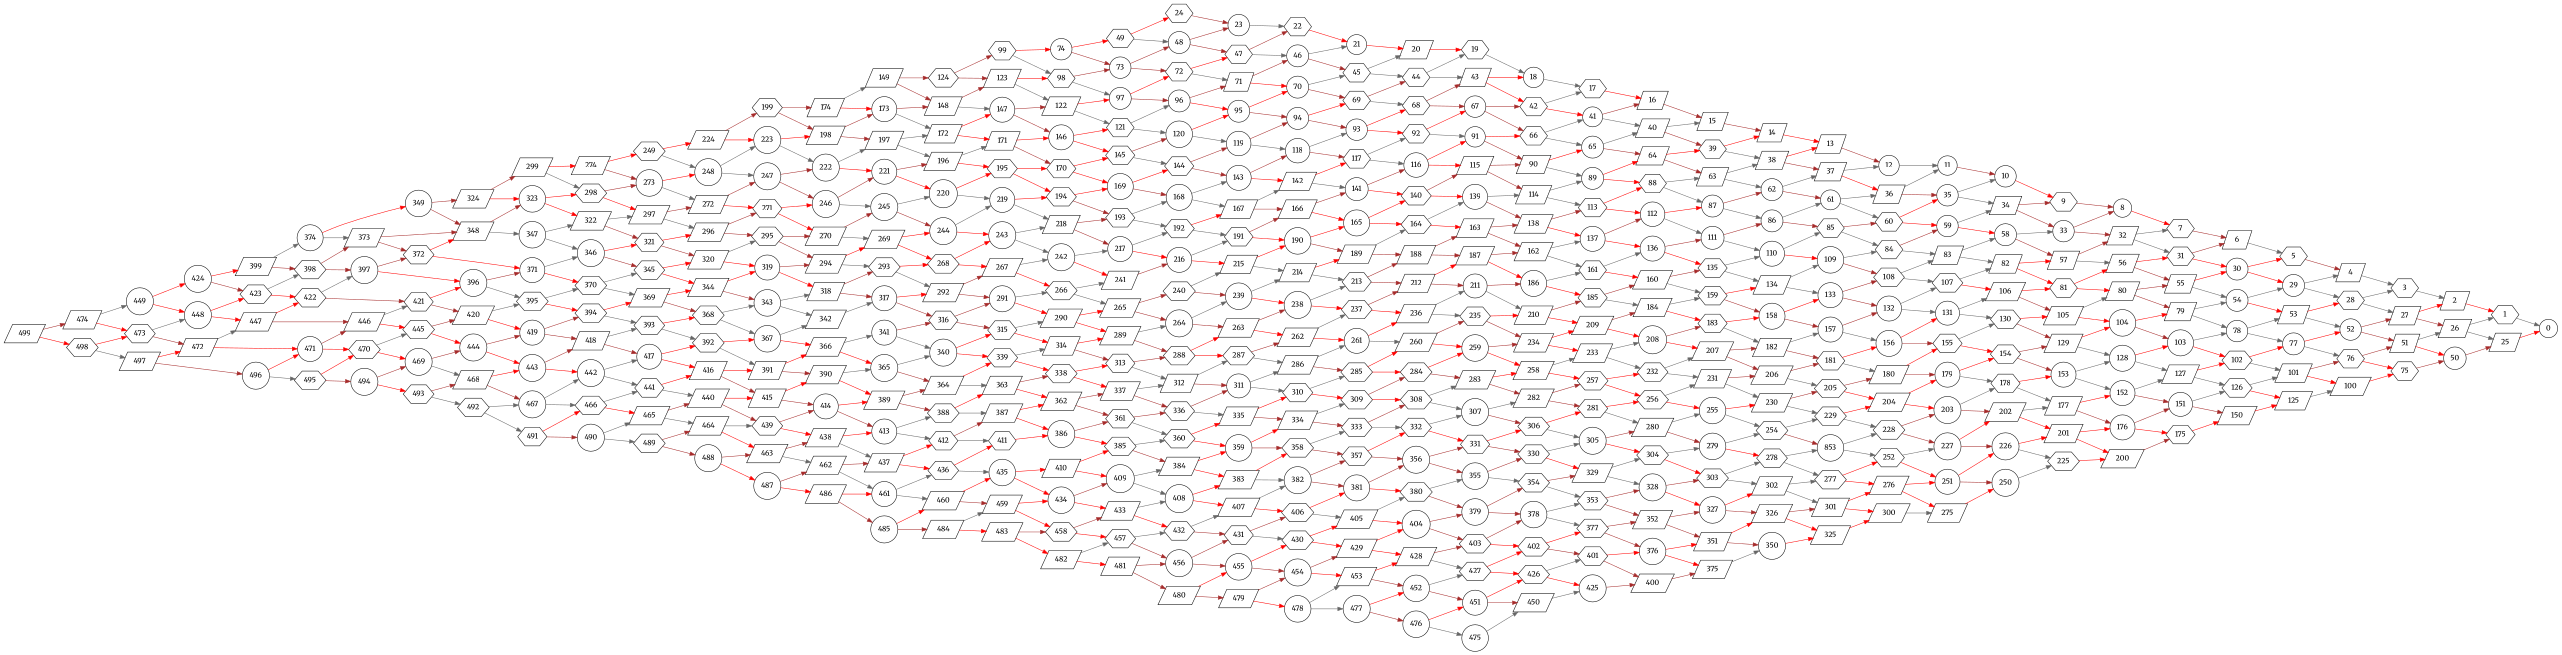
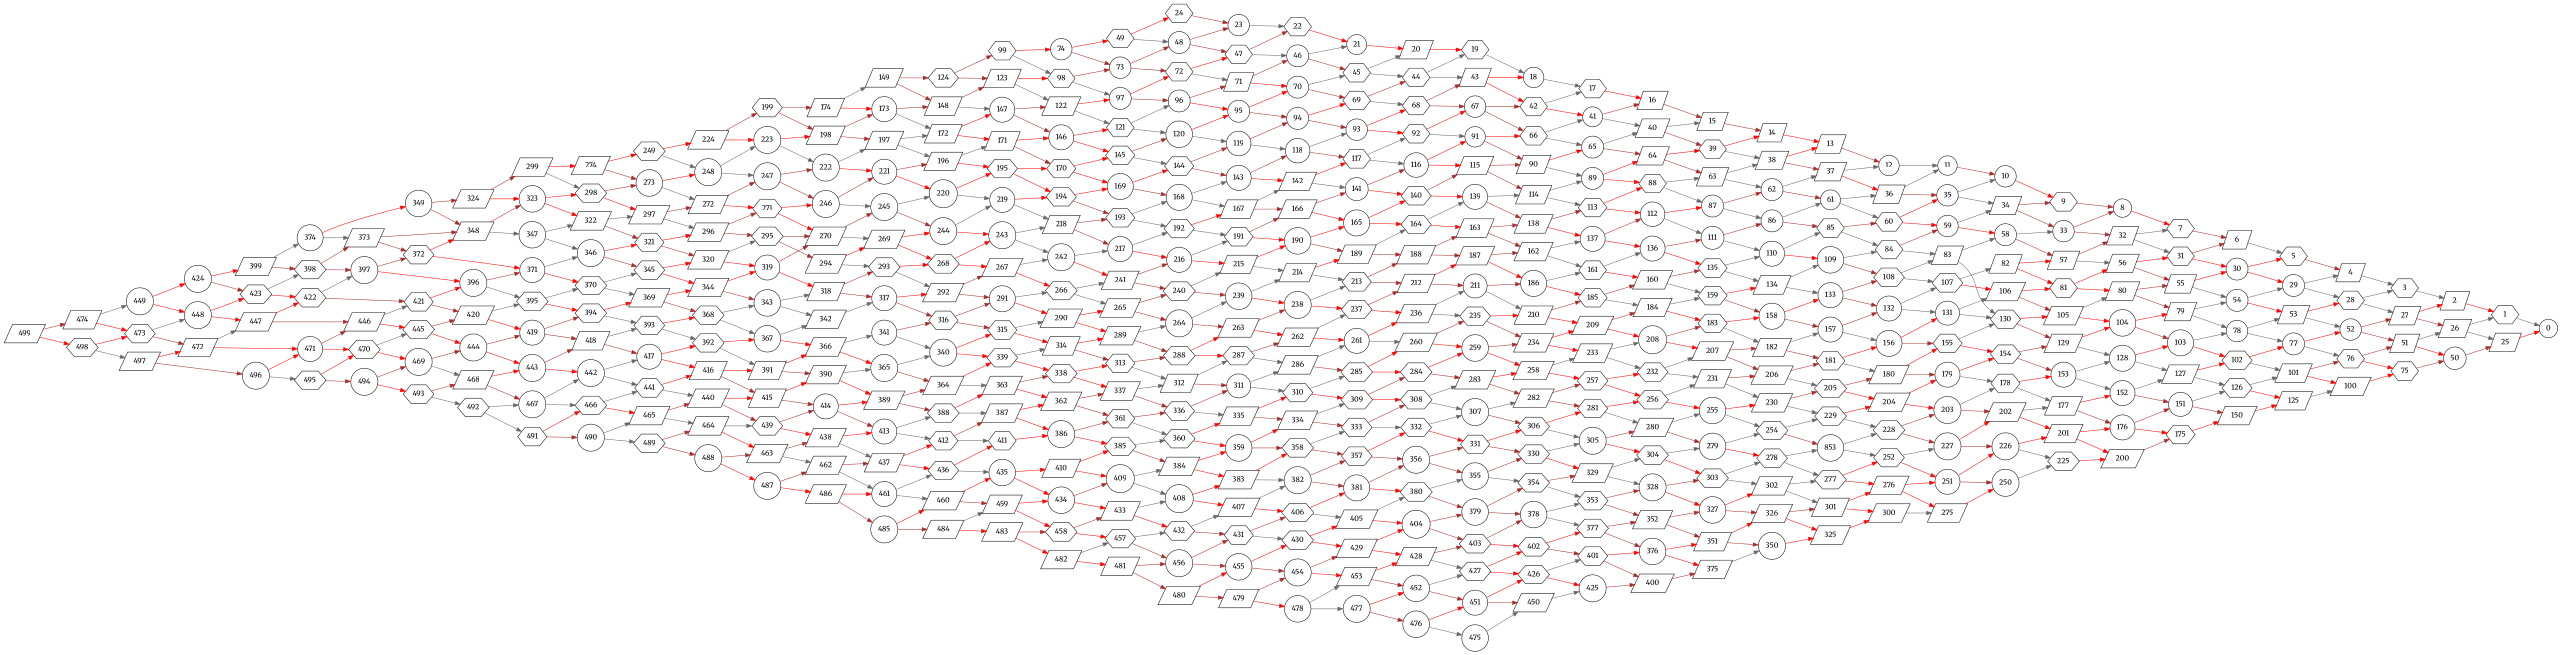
edge "83" -> "82": now "83" -> "130"
edge "319" -> "294": now "319" -> "270"
edge "241" -> "240": added
